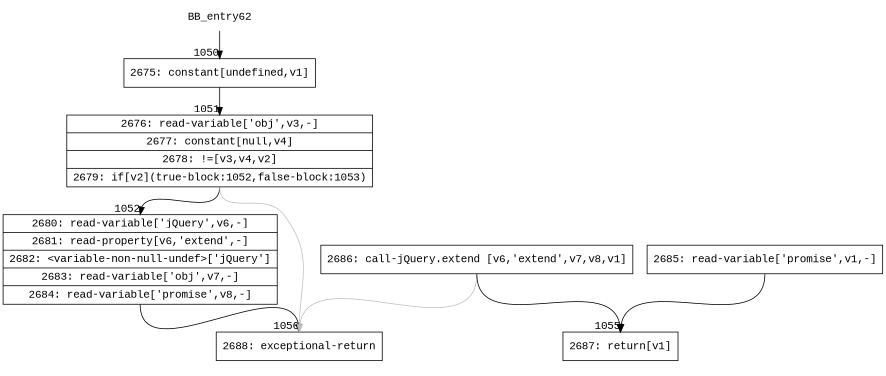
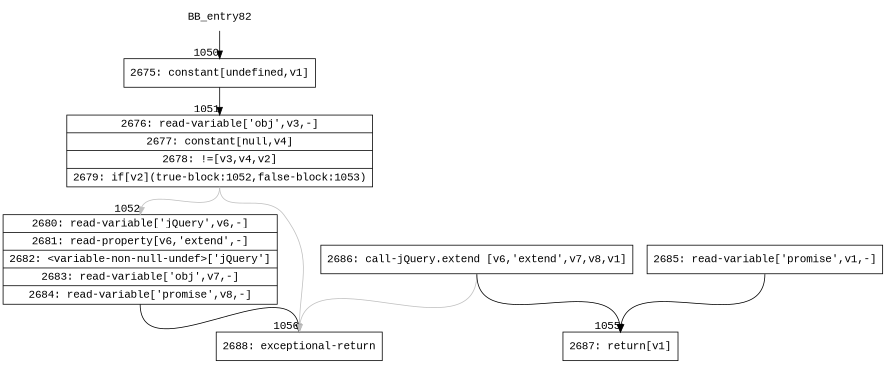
node "BB_entry62": label "BB_entry62" -> "BB_entry82"
edge "2676: read-variable['obj',v3,-]" -> "2680: read-variable['jQuery',v6,-]": color black -> gray
